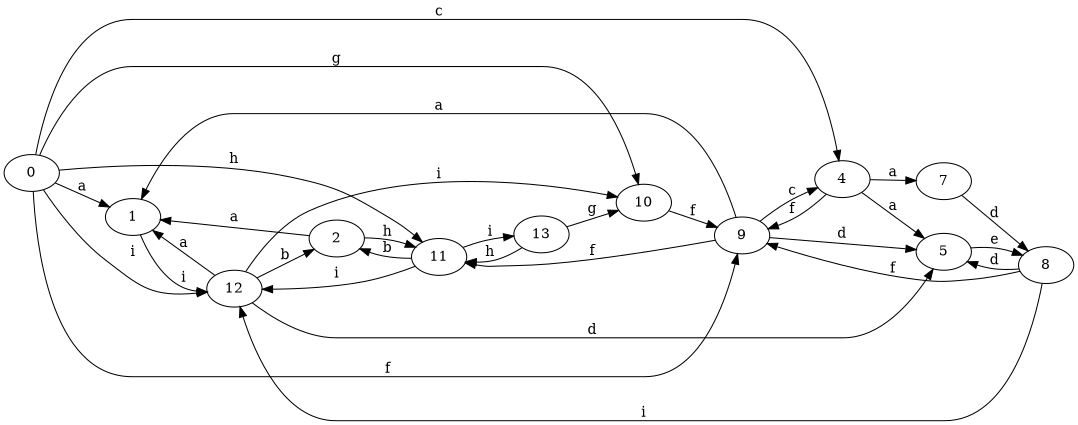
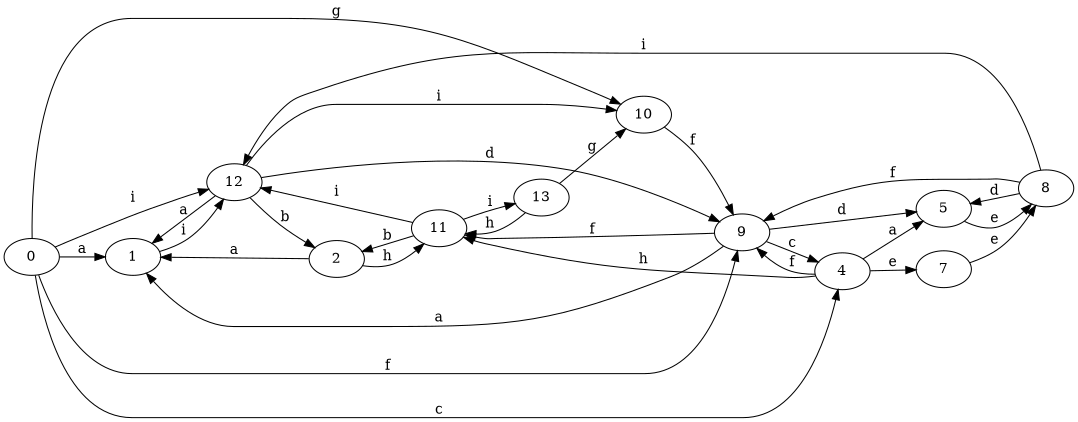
edge "0" -> "11": now "4" -> "11"
edge "4" -> "7": label "a" -> "e"
edge "7" -> "8": label "d" -> "e"
edge "12" -> "5": now "12" -> "9"
